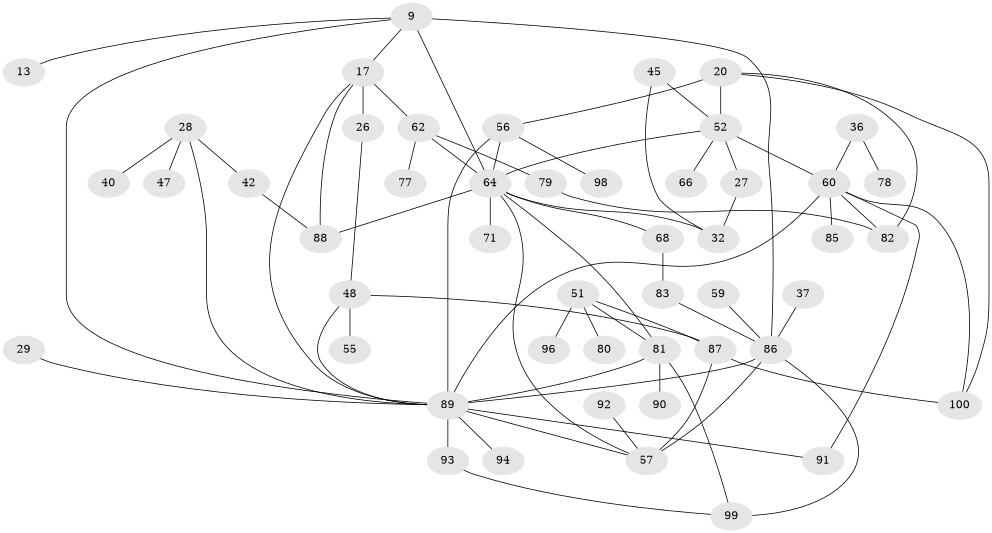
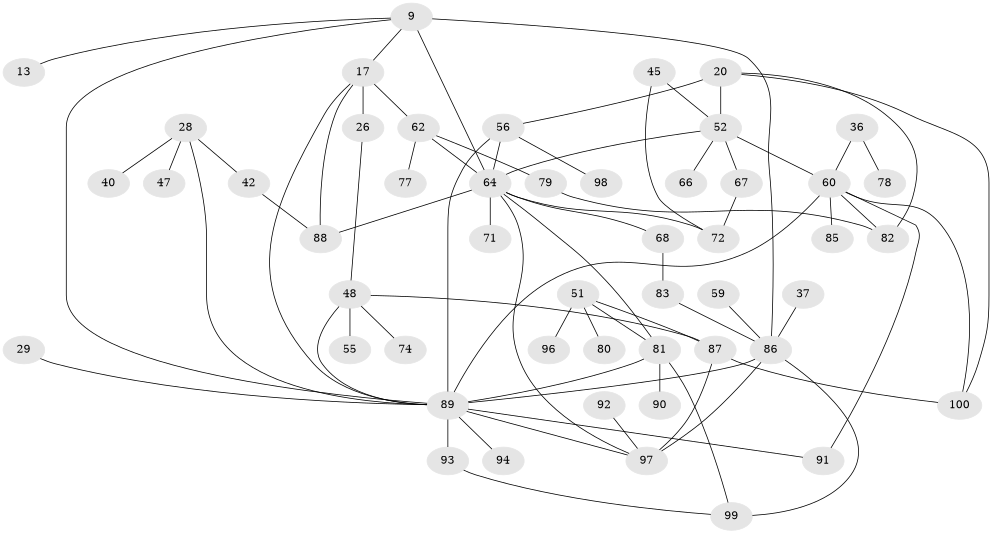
node "27": label "27" -> "67"
node "32": label "32" -> "72"
node "74": added
node "57": label "57" -> "97"
